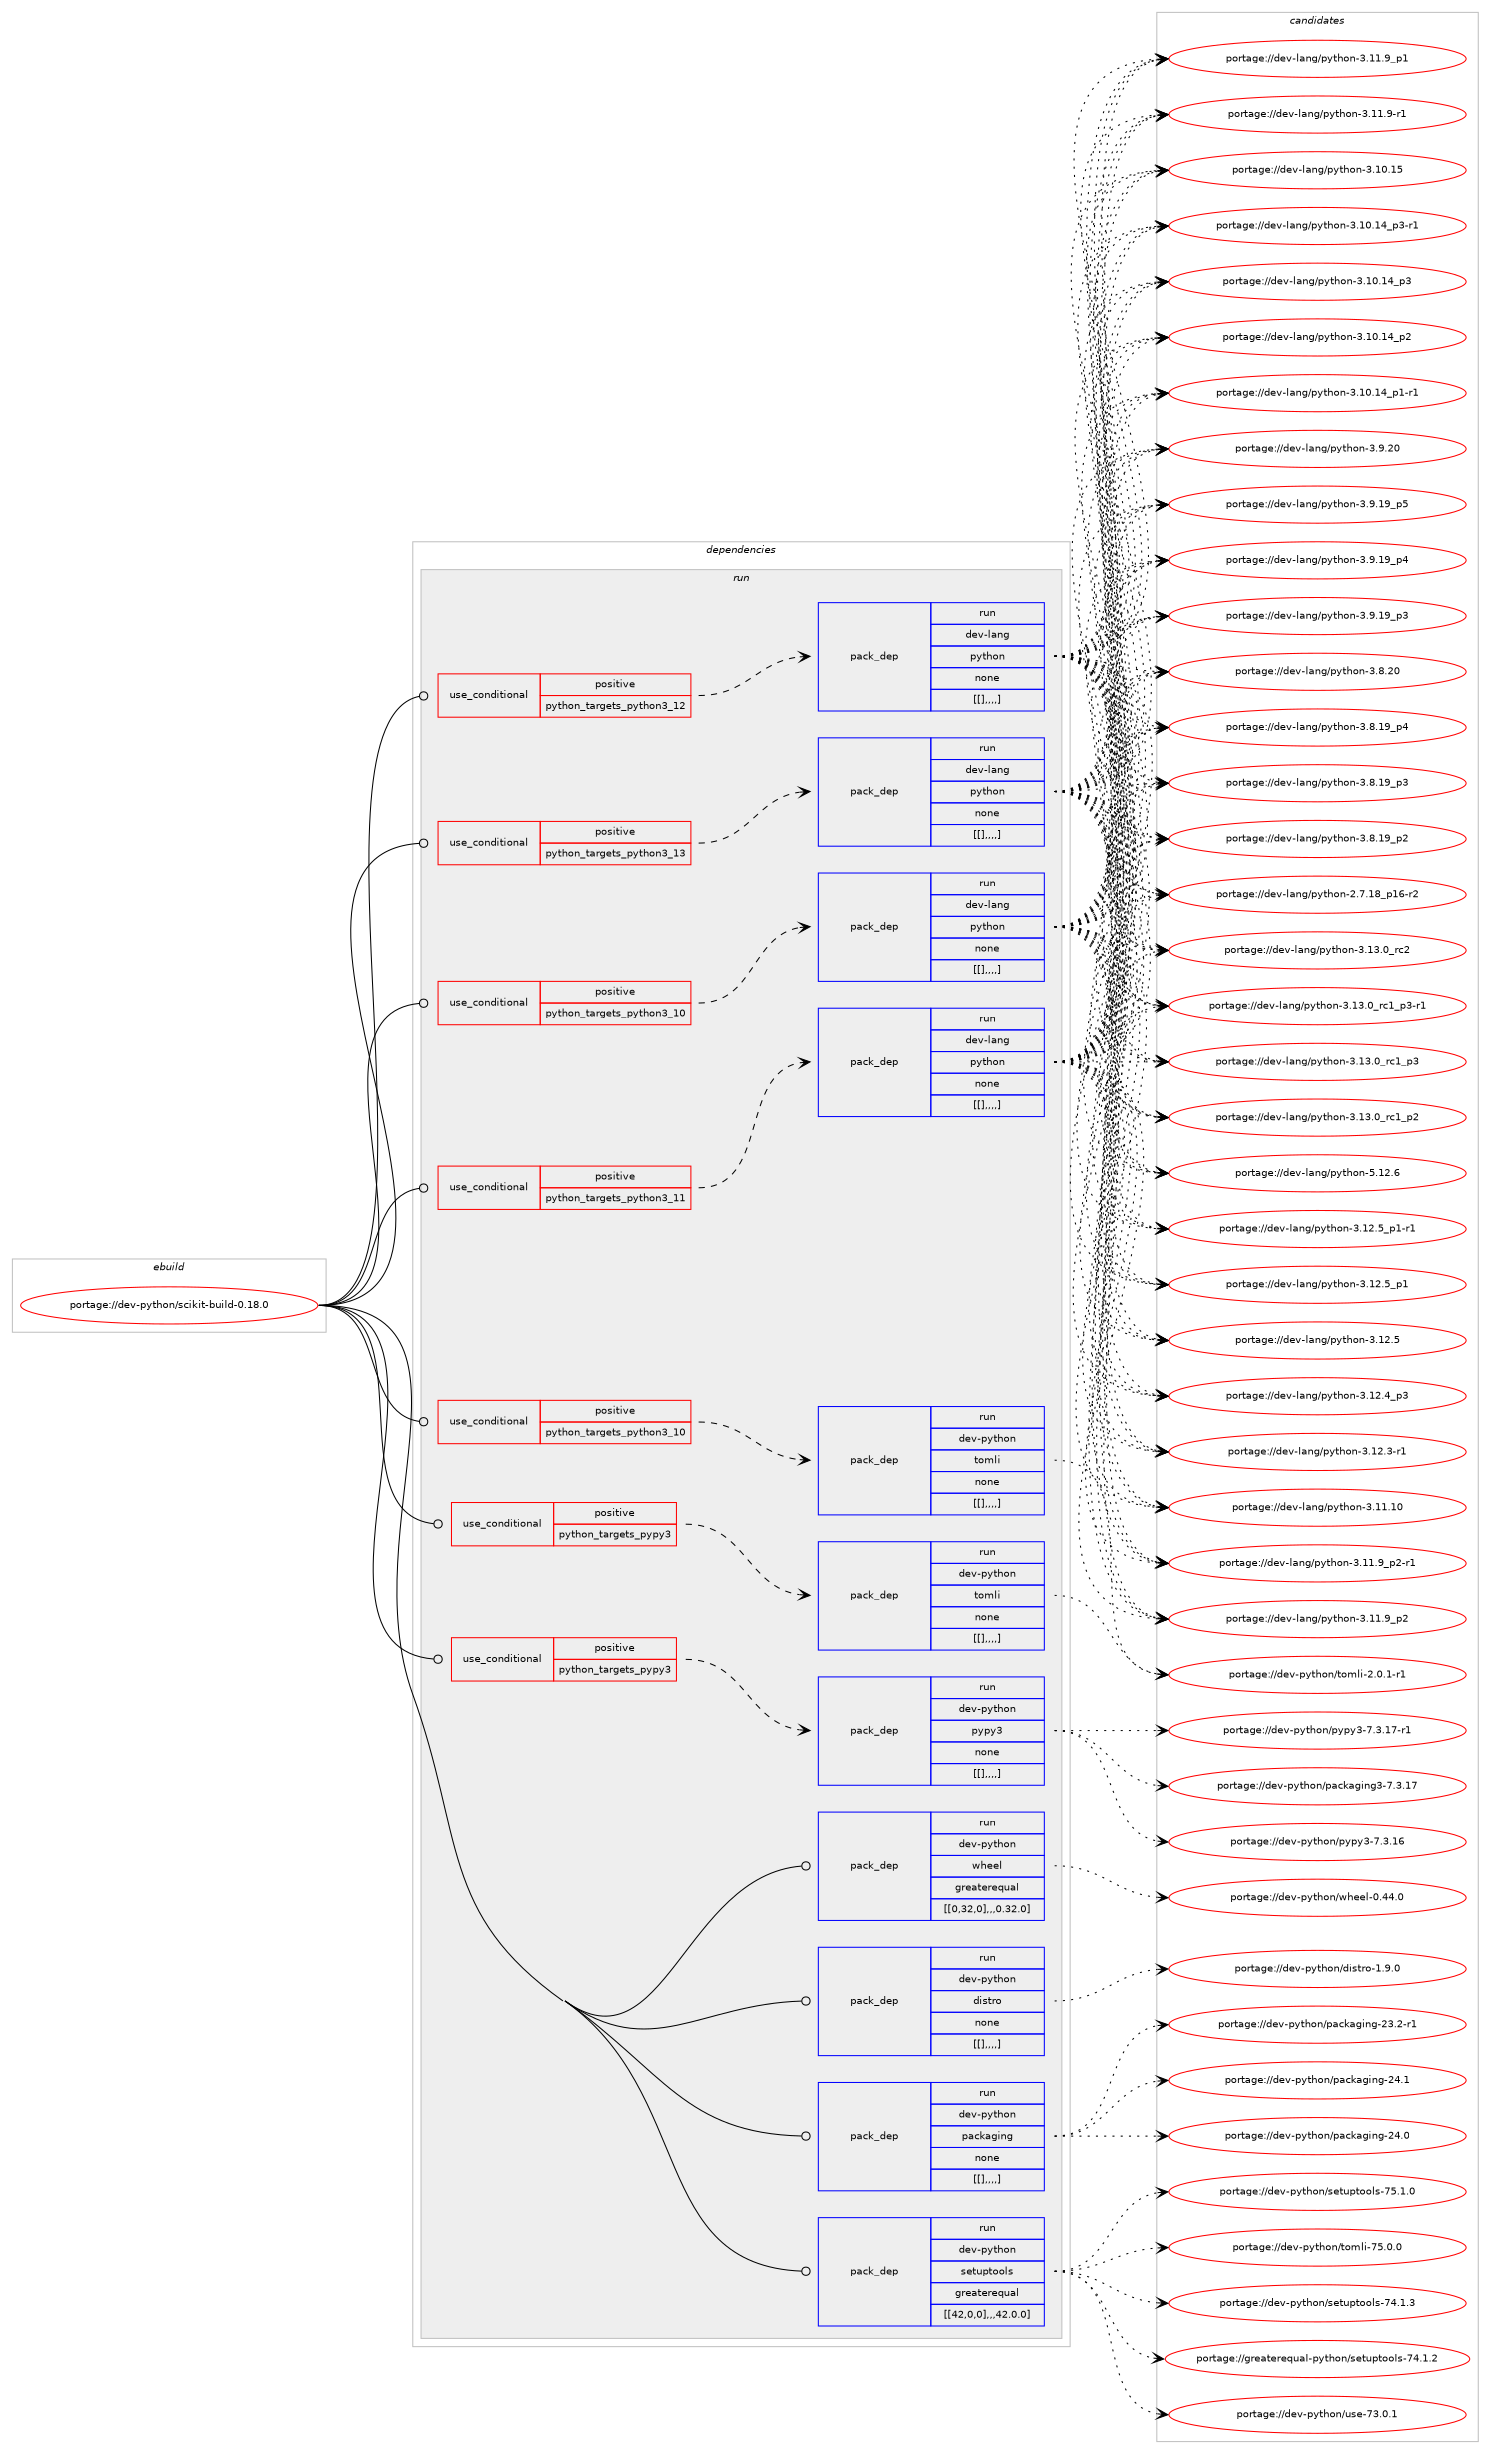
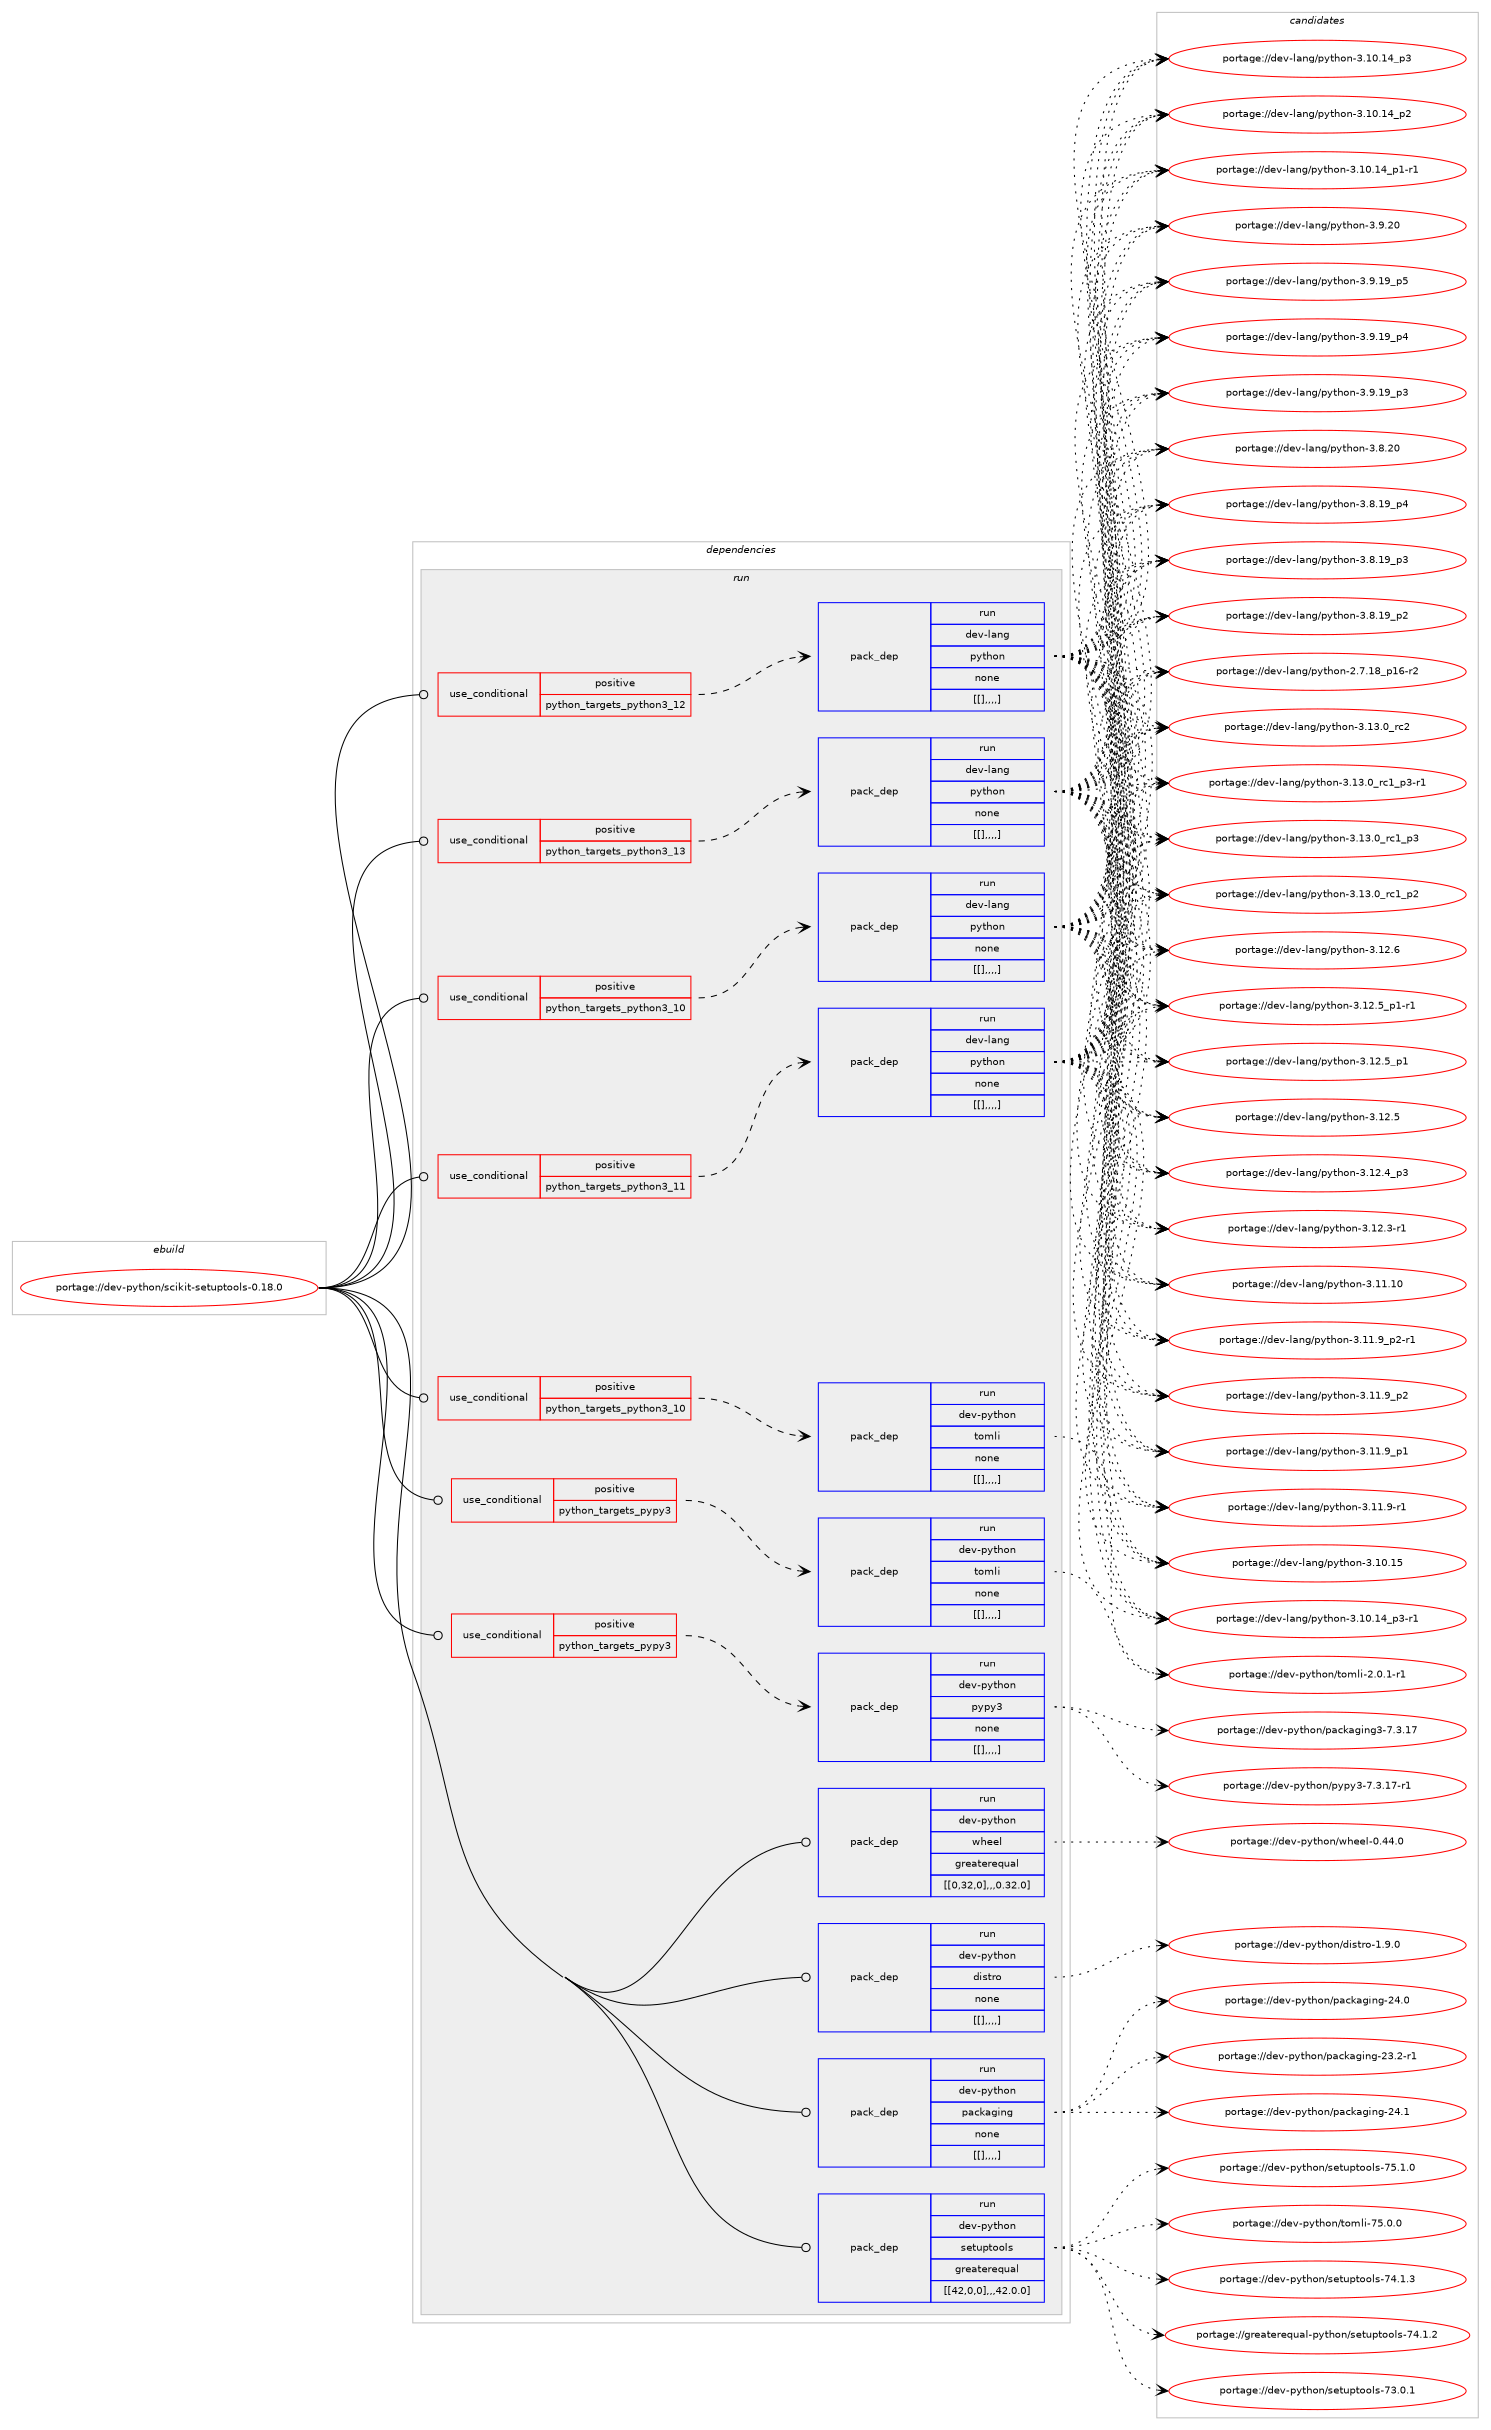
node "portage://dev-lang/python-5.12.6": label "portage://dev-lang/python-5.12.6" -> "portage://dev-lang/python-3.12.6"
node "portage://dev-python/scikit-build-0.18.0": label "portage://dev-python/scikit-build-0.18.0" -> "portage://dev-python/scikit-setuptools-0.18.0"
node "portage://dev-python/pypy3-7.3.16": removed
node "portage://dev-python/use-73.0.1": label "portage://dev-python/use-73.0.1" -> "portage://dev-python/setuptools-73.0.1"
